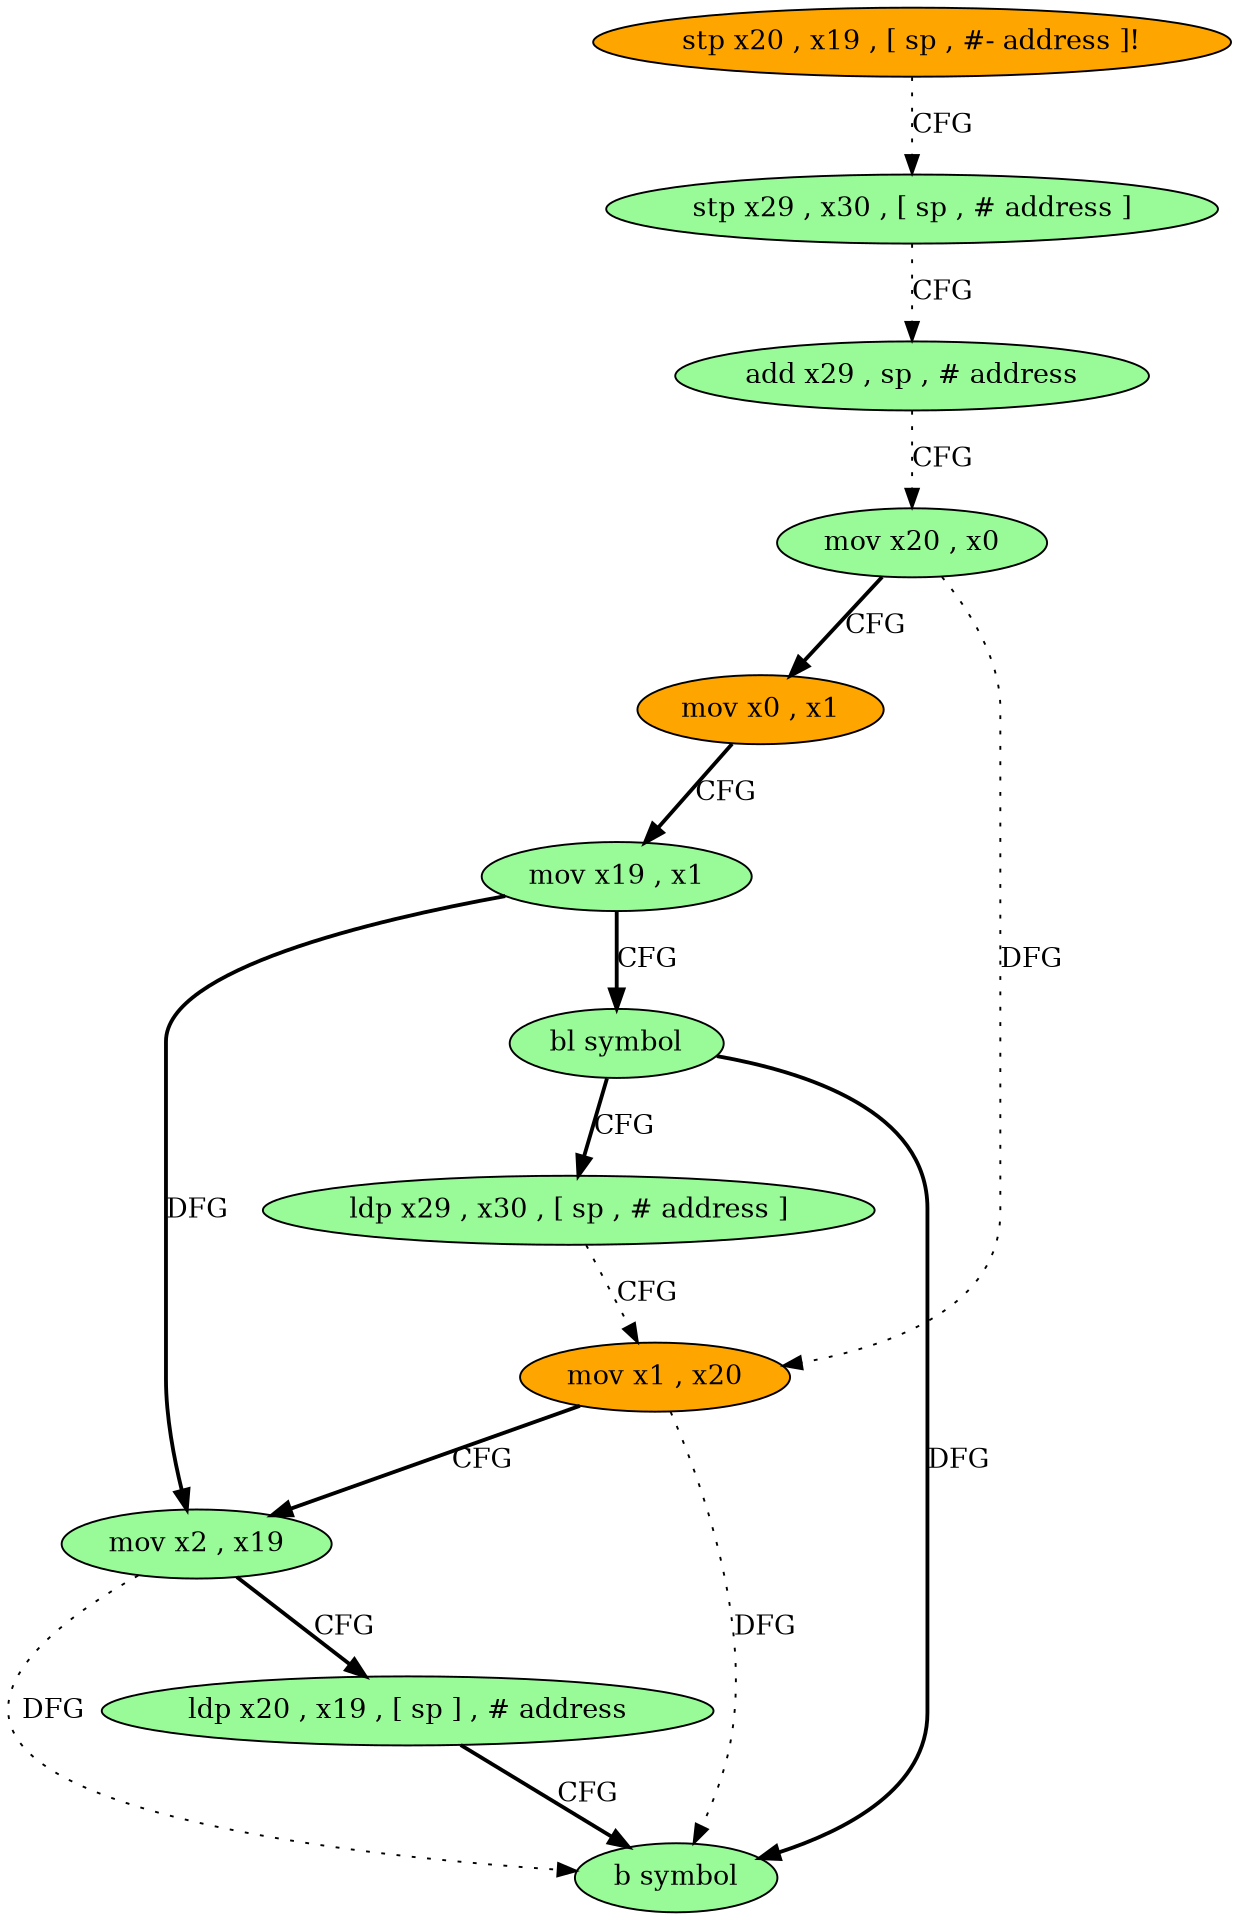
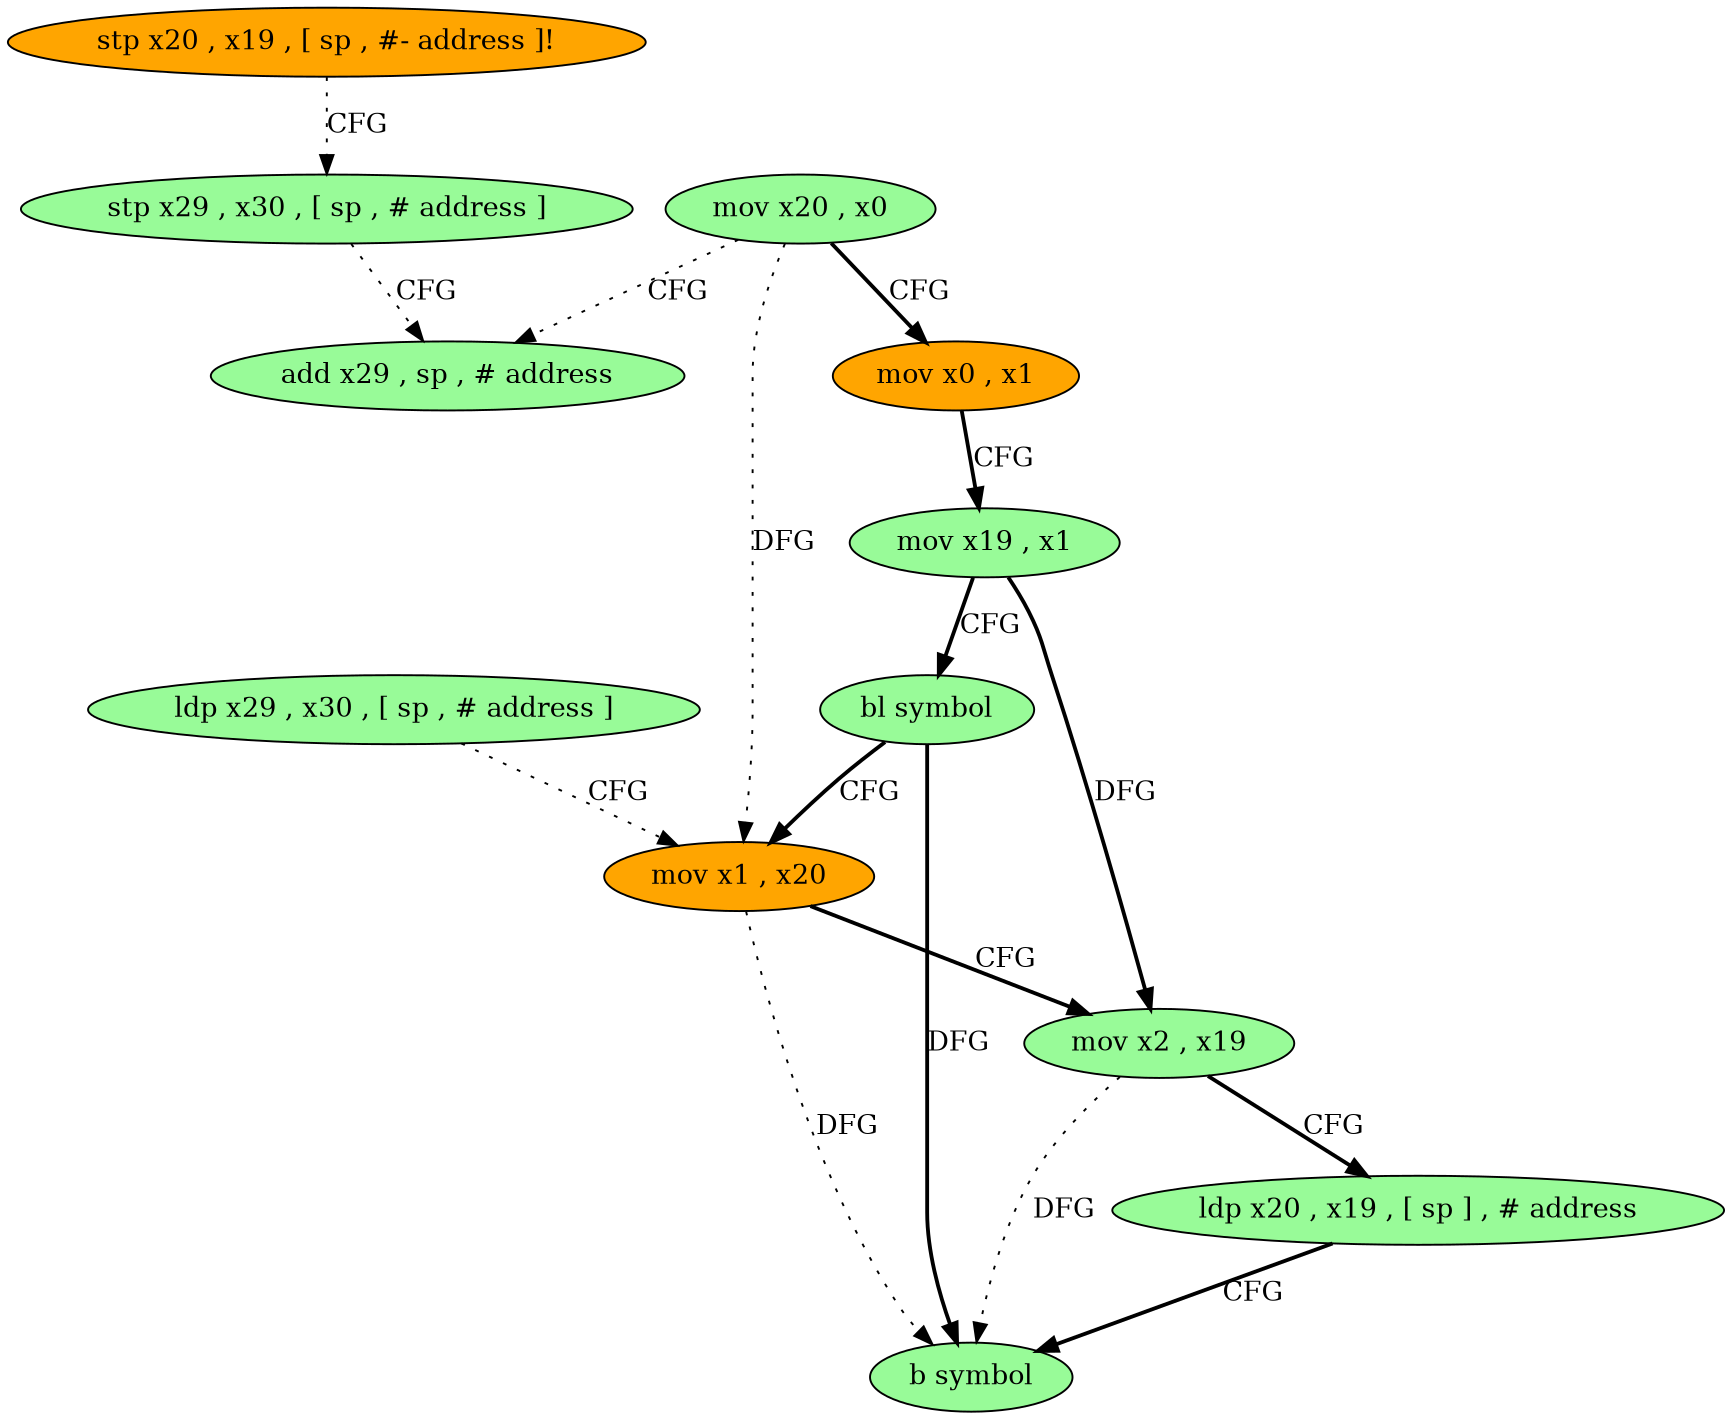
edge "add x29 , sp , # address" -> "mov x20 , x0": reversed
edge "bl symbol" -> "ldp x29 , x30 , [ sp , # address ]": now "bl symbol" -> "mov x1 , x20"
